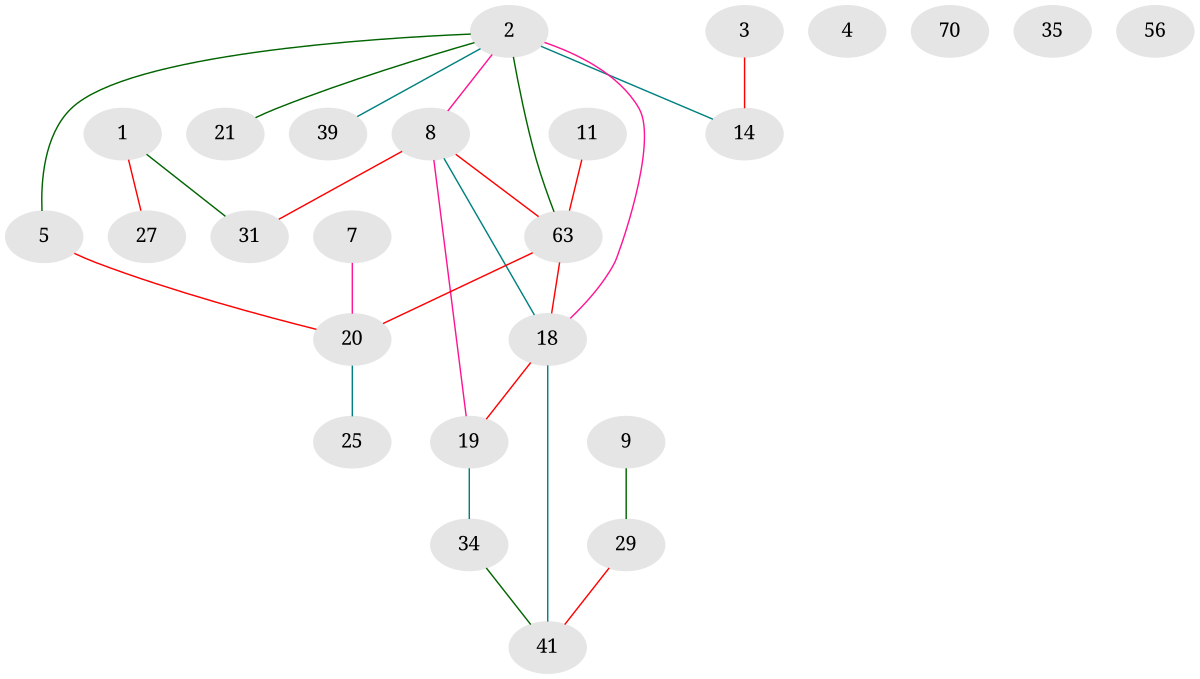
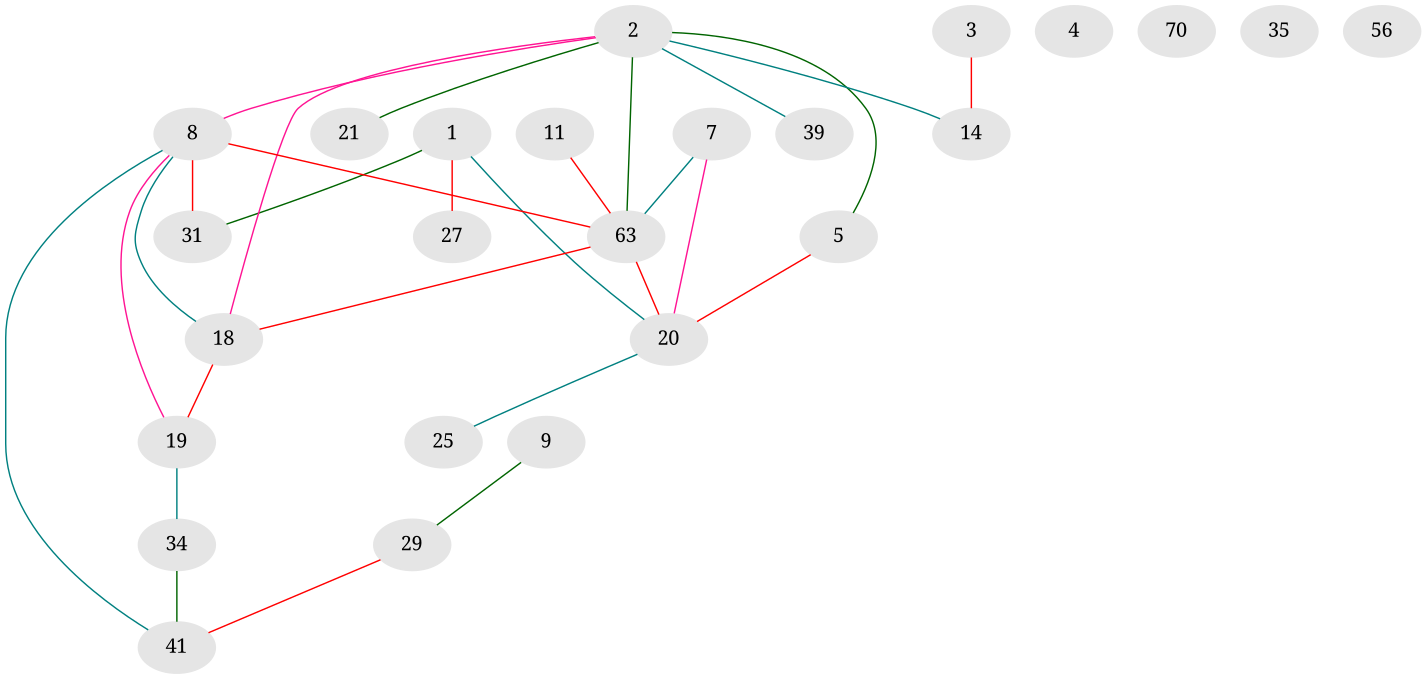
edge "7" -- "63": added
edge "1" -- "20": added
edge "18" -- "41": now "8" -- "41"
